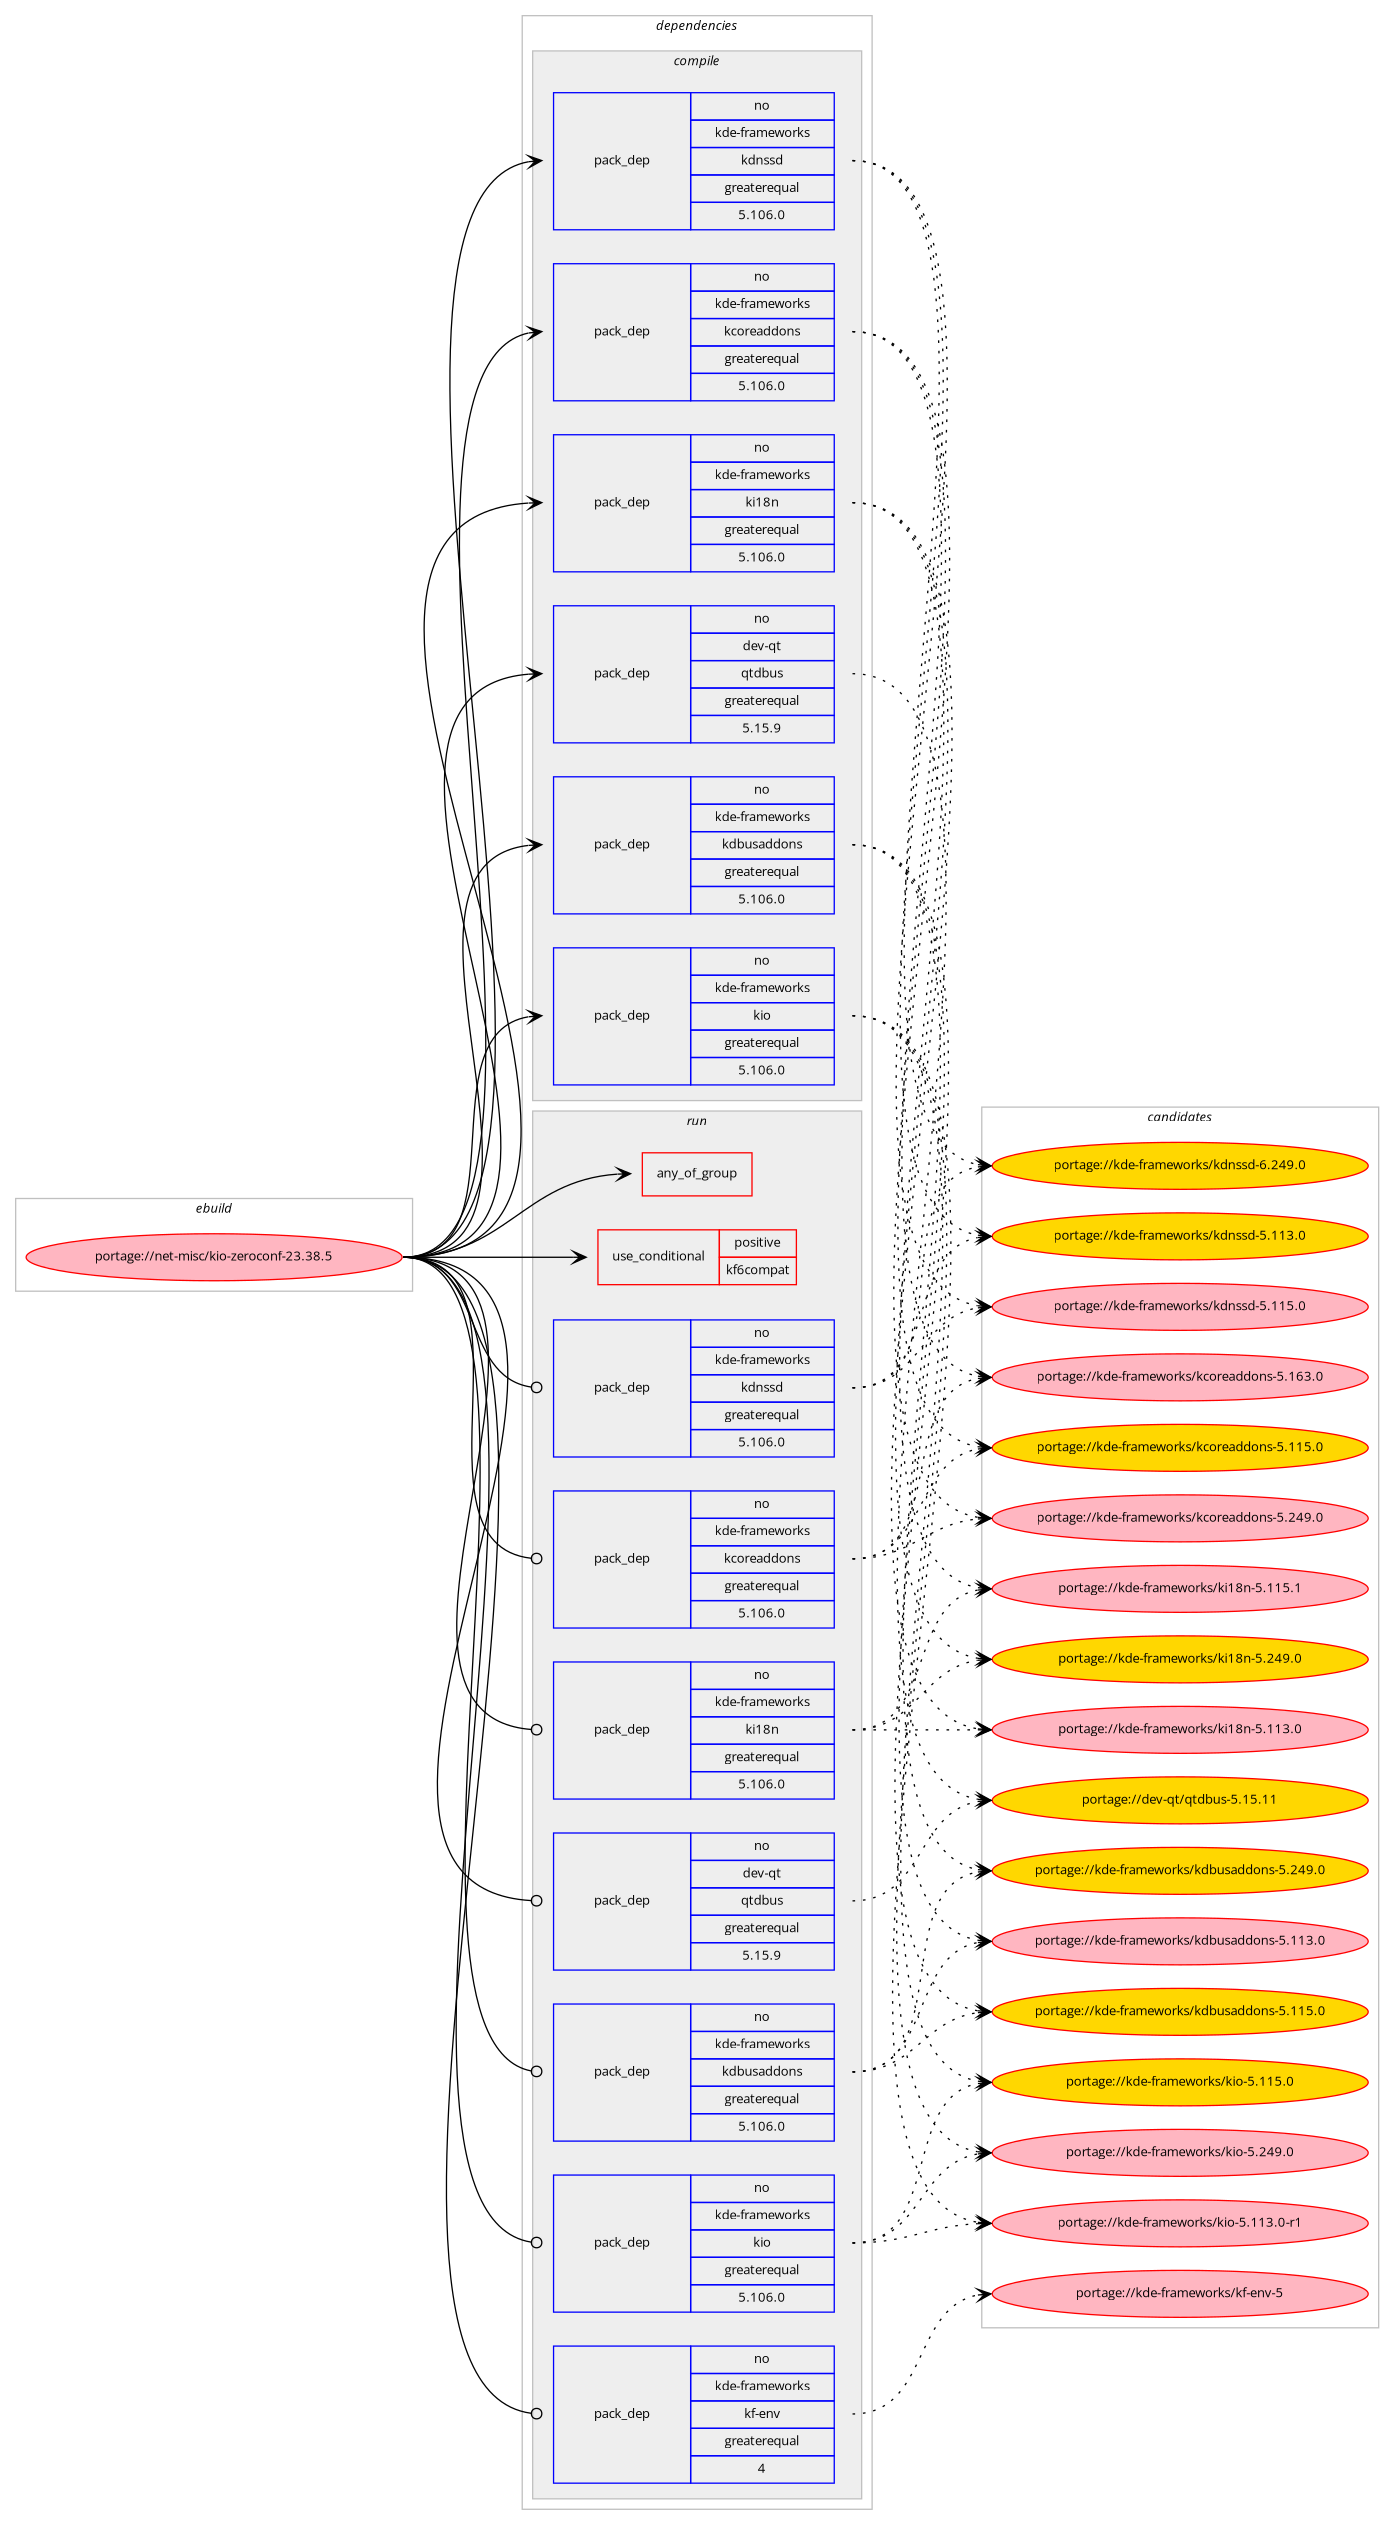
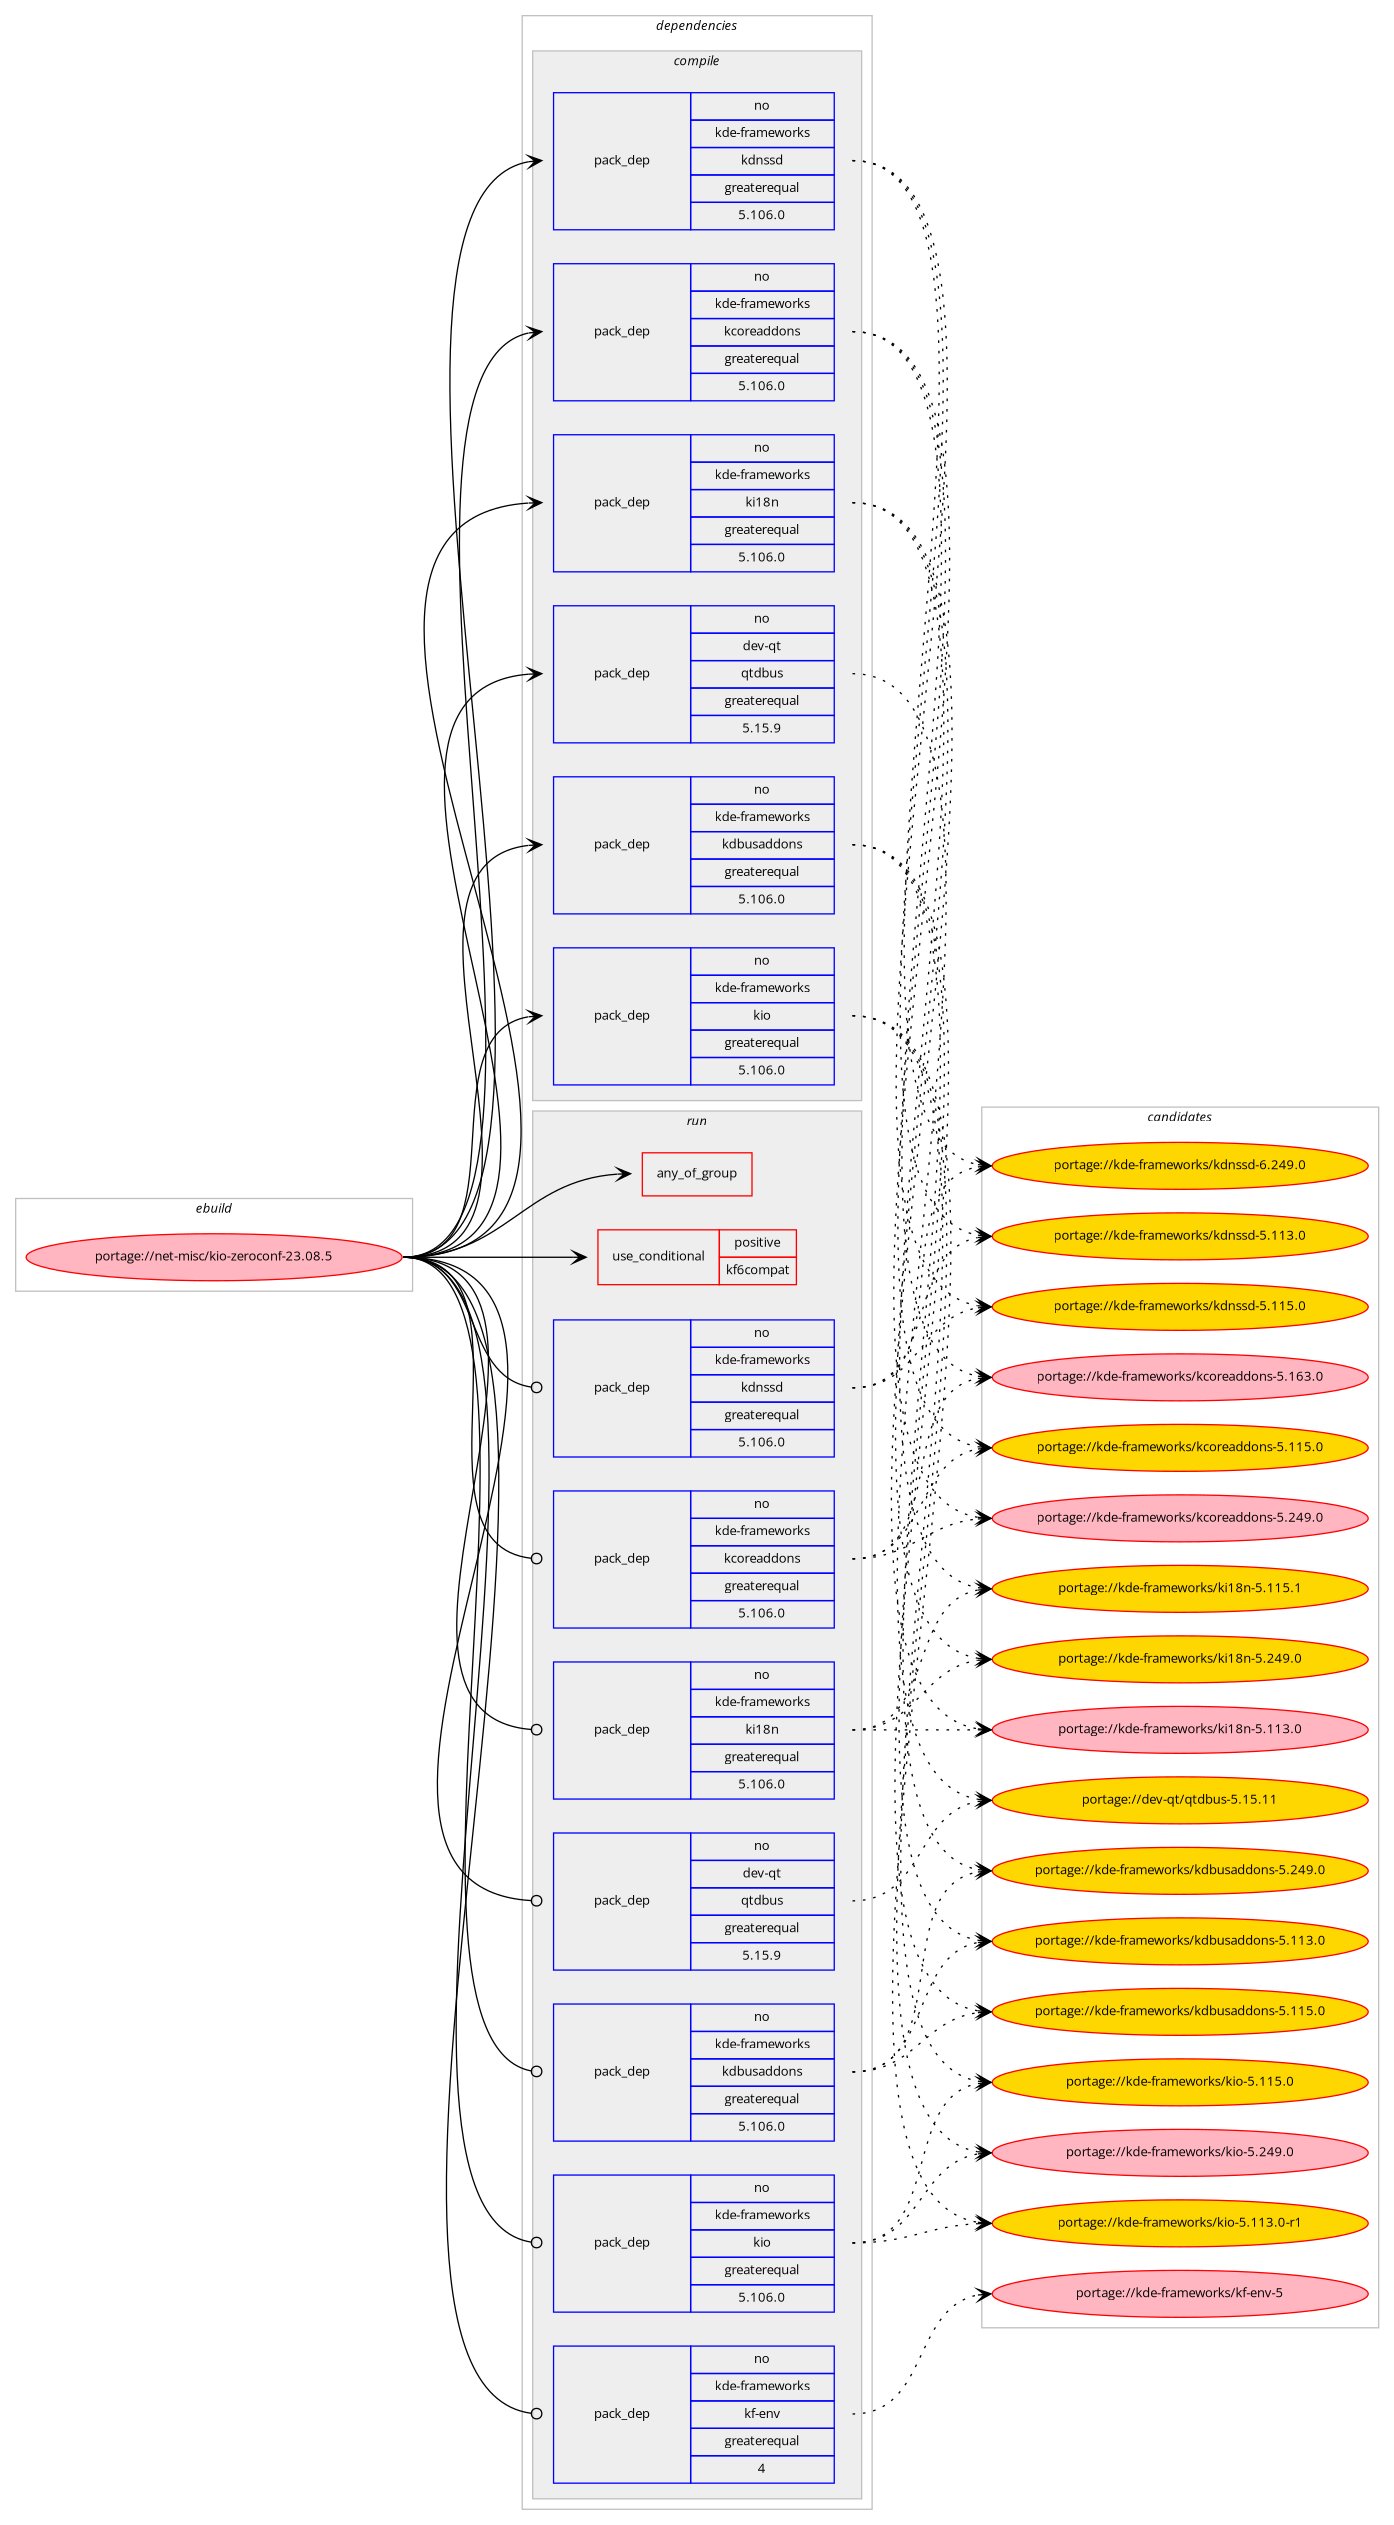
node "portage://net-misc/kio-zeroconf-23.38.5": label "portage://net-misc/kio-zeroconf-23.38.5" -> "portage://net-misc/kio-zeroconf-23.08.5"
node "portage://kde-frameworks/kdnssd-5.115.0": fillcolor lightpink -> gold
node "portage://kde-frameworks/ki18n-5.115.1": fillcolor lightpink -> gold
node "portage://kde-frameworks/kdbusaddons-5.113.0": fillcolor lightpink -> gold
node "portage://kde-frameworks/kio-5.113.0-r1": fillcolor lightpink -> gold
